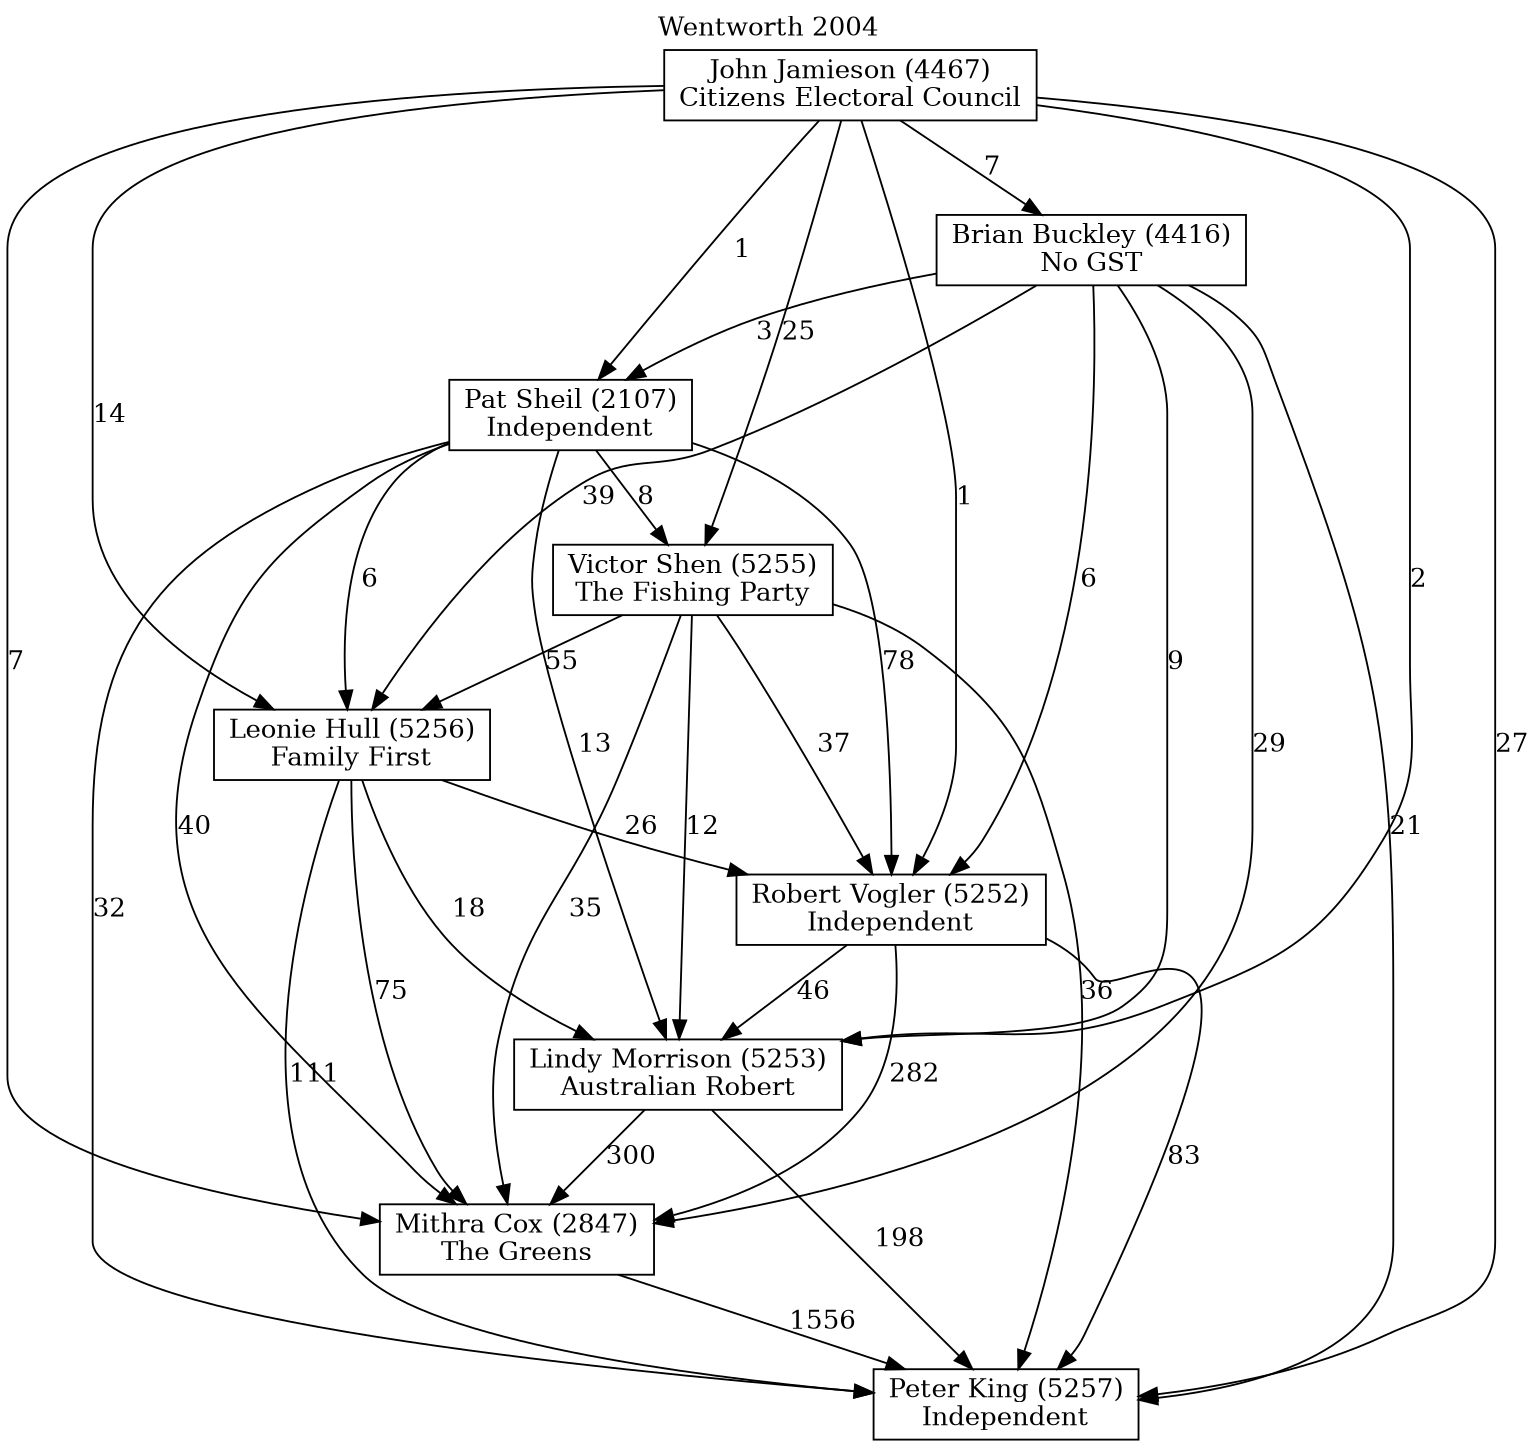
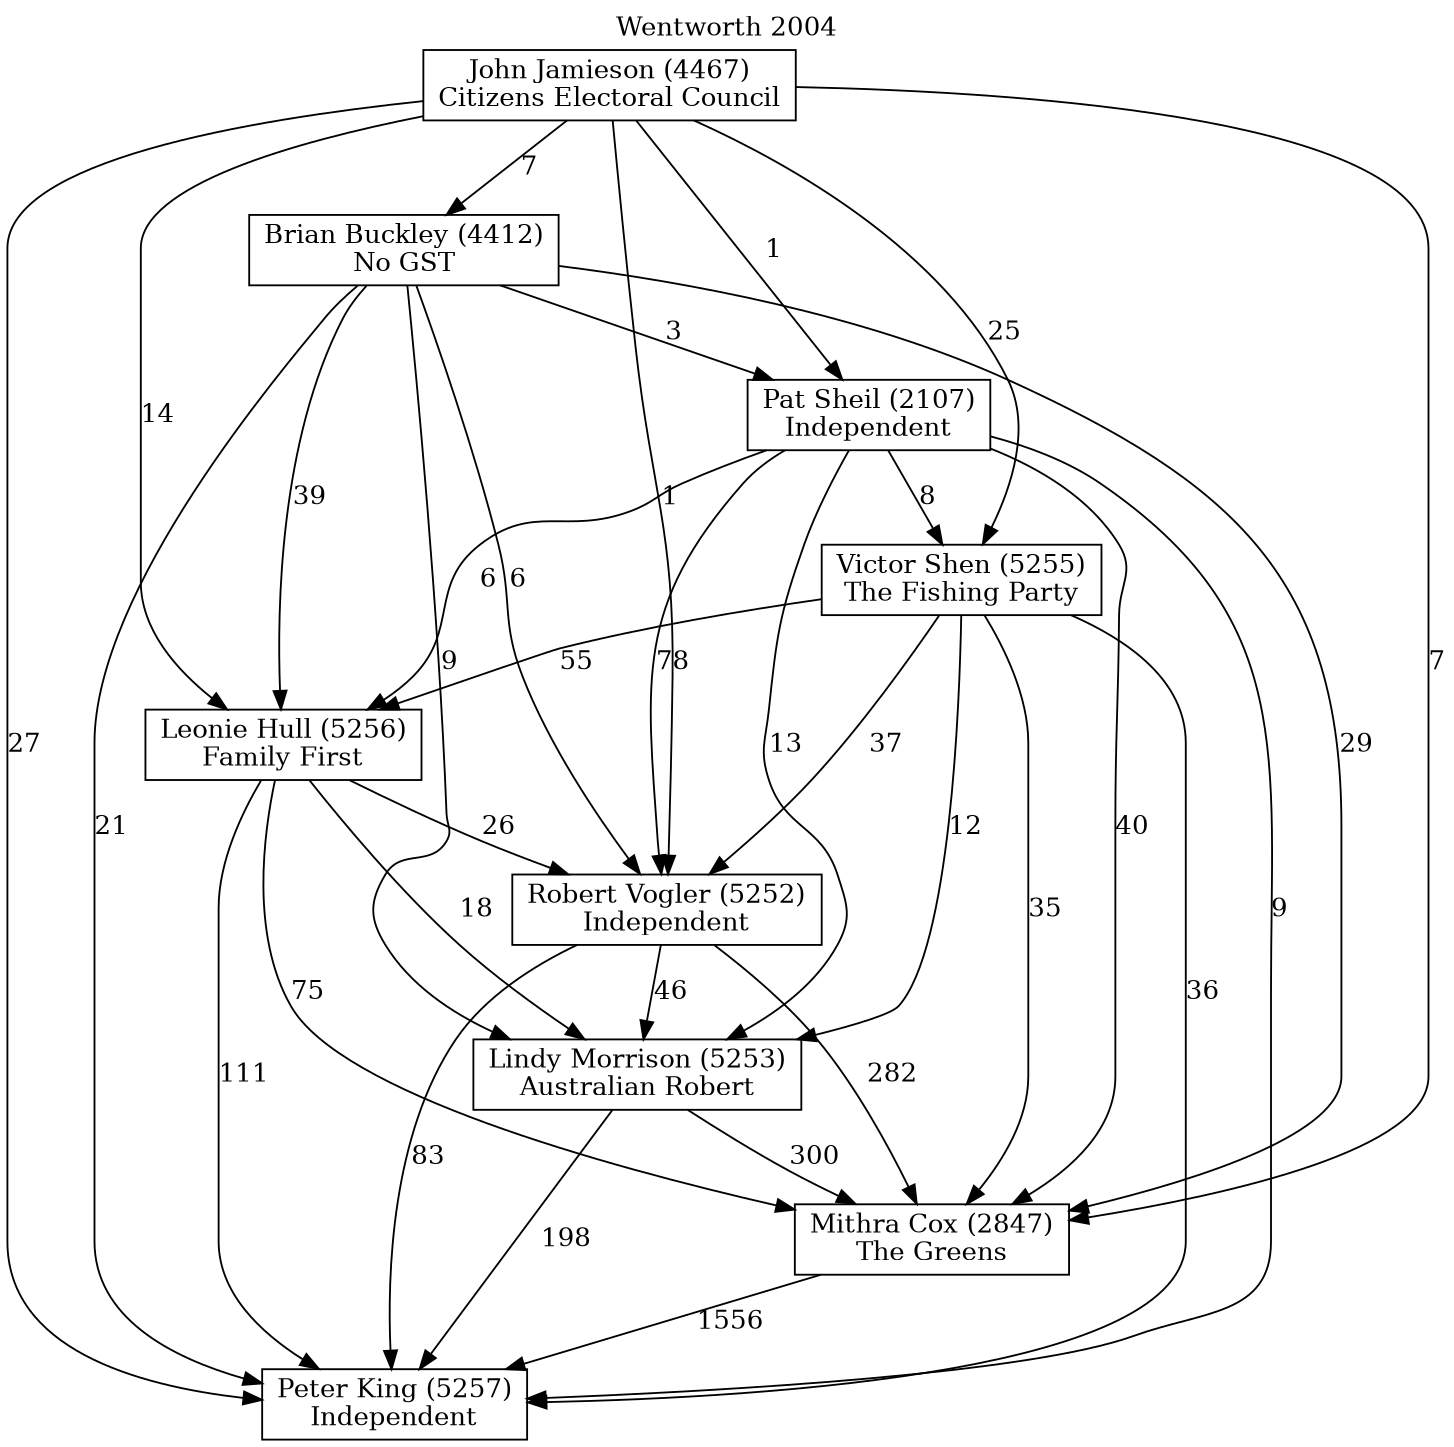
node "Brian Buckley (4416) No GST": label "Brian Buckley (4416) No GST" -> "Brian Buckley (4412) No GST"
edge "John Jamieson (4467) Citizens Electoral Council" -> "Lindy Morrison (5253) Australian Robert": removed, label "2"
edge "Pat Sheil (2107) Independent" -> "Peter King (5257) Independent": label "32" -> "9"
